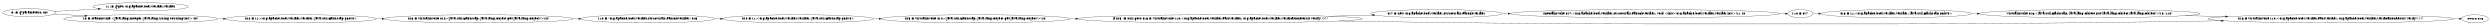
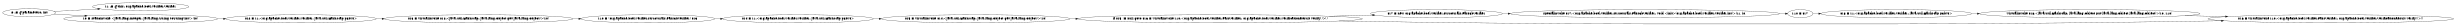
node "r1 := @get: org.apache.bcel.verifier.Verifier": label "r1 := @get: org.apache.bcel.verifier.Verifier" -> "r1 := @this: org.apache.bcel.verifier.Verifier"
node "return $r6": removed
